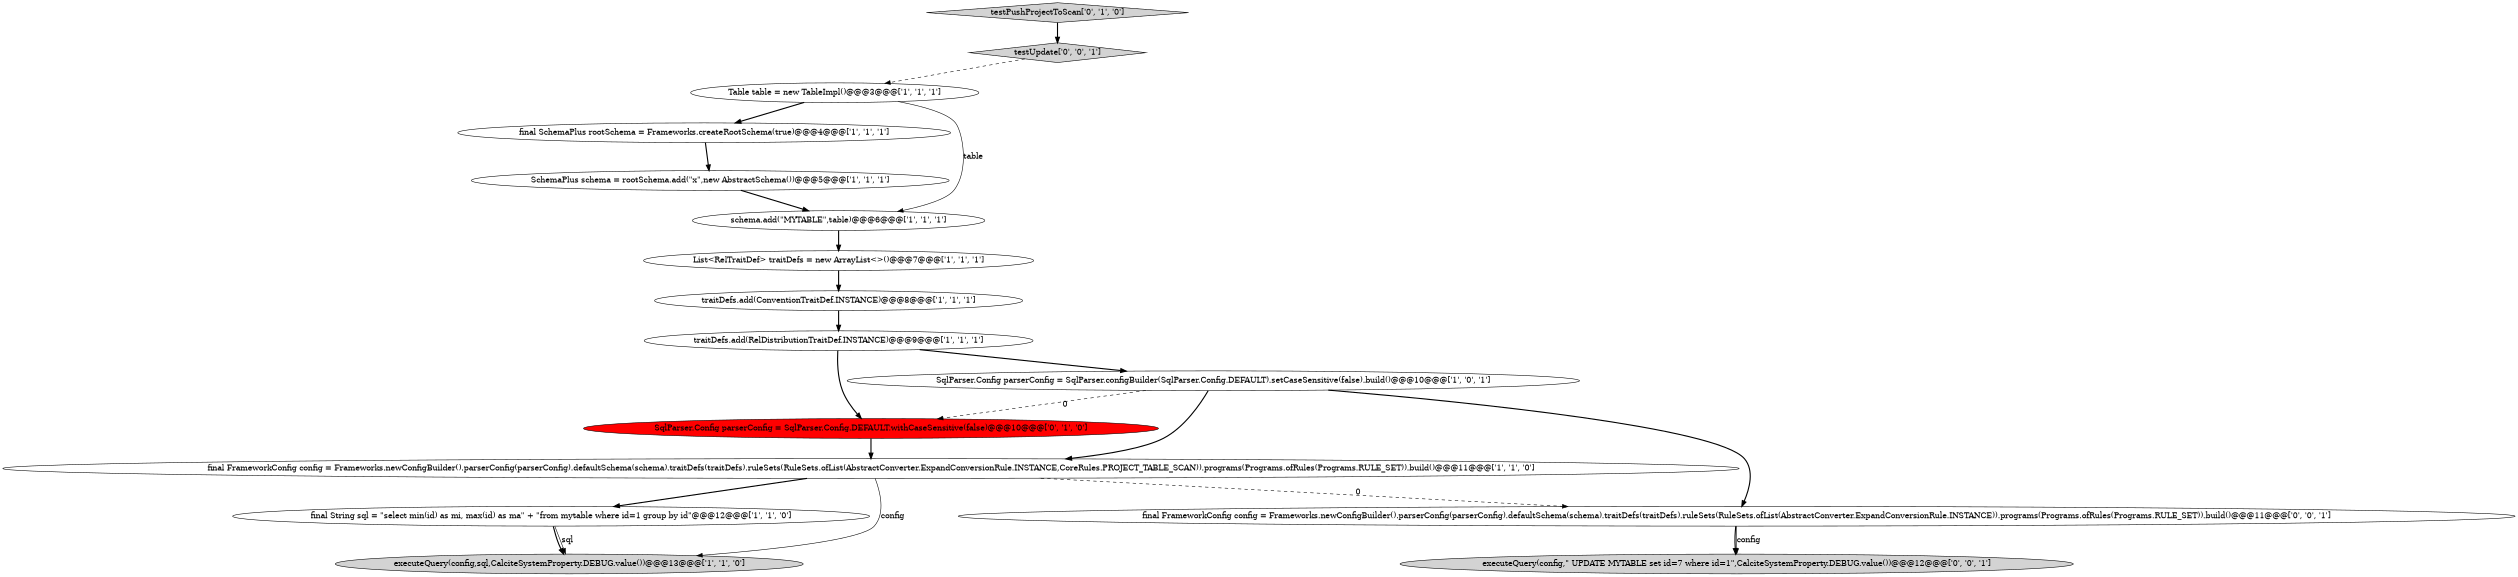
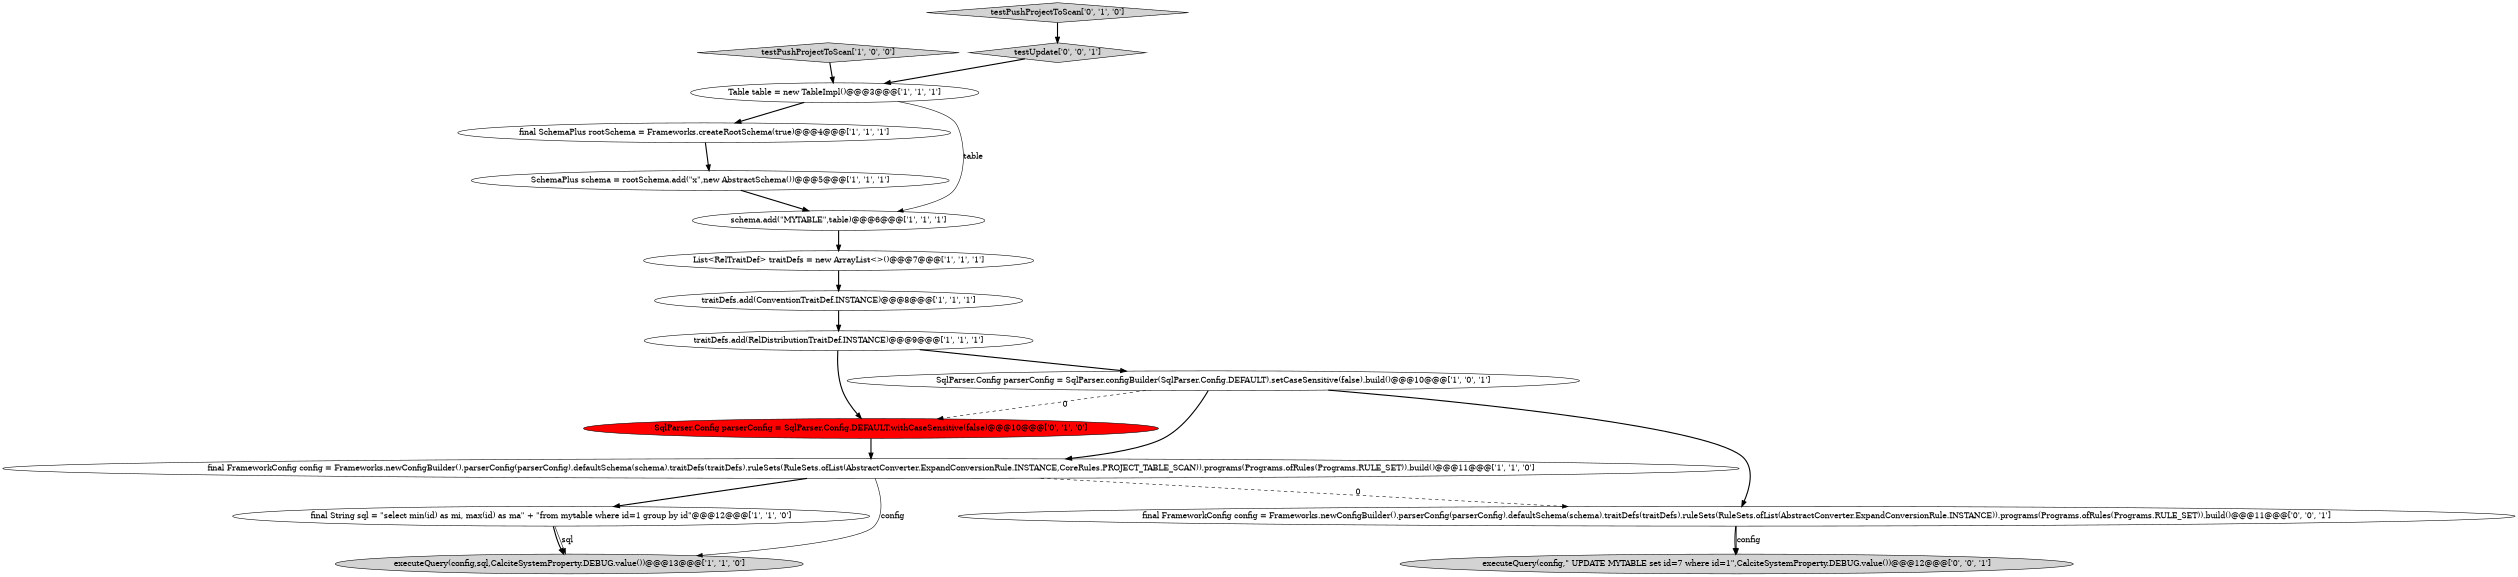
node "testPushProjectToScan['1', '0', '0']": added
edge "testUpdate['0', '0', '1']" -> "Table table = new TableImpl()@@@3@@@['1', '1', '1']": style dashed -> bold
